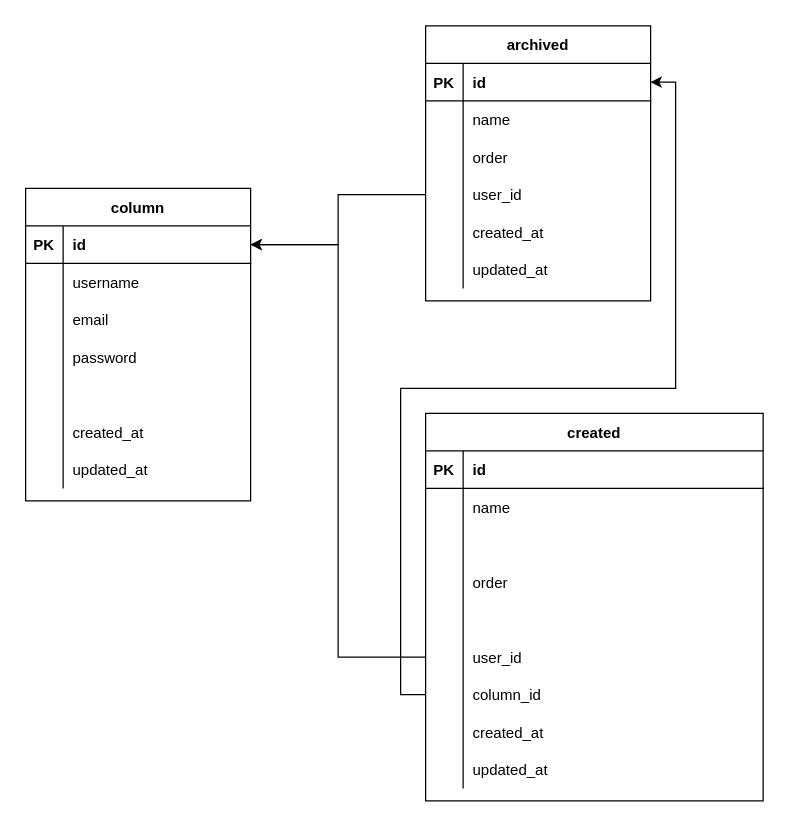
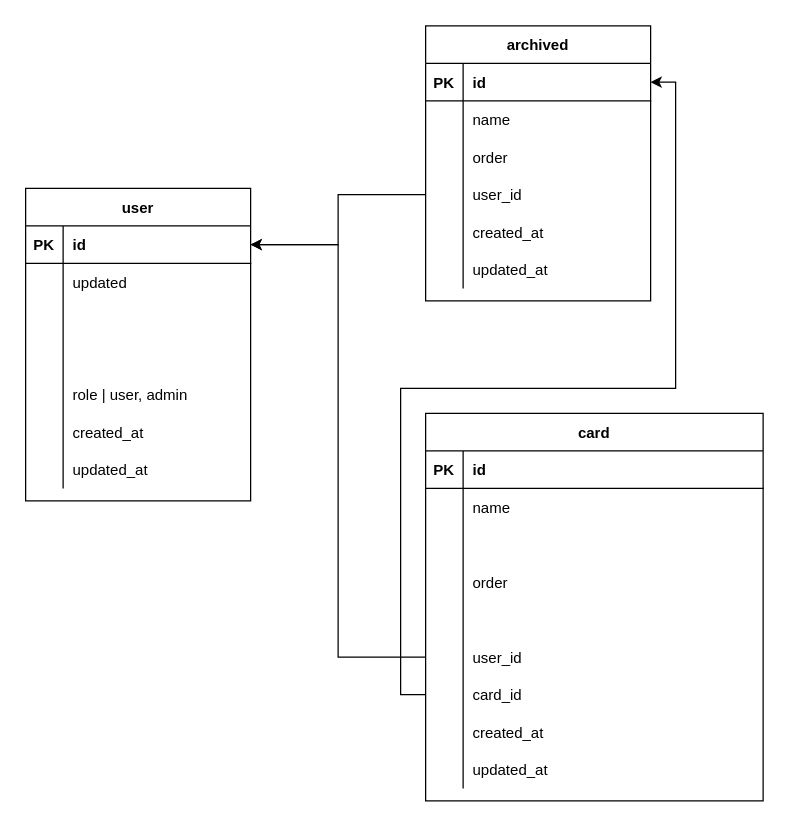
node "column": label "column" -> "user"
node "username": label "username" -> "updated"
node "email": removed
node "password": removed
node "role | user, admin": added
node "created": label "created" -> "card"
node "column_id": label "column_id" -> "card_id"
